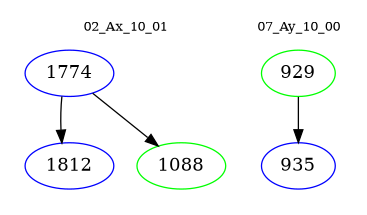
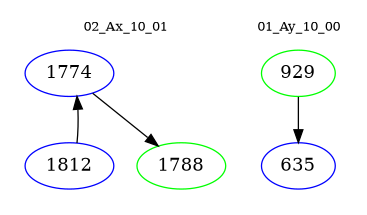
cluster "07_Ay_10_00": label "07_Ay_10_00" -> "01_Ay_10_00"
edge "1774" -> "1812": reversed
node "1088": label "1088" -> "1788"
node "935": label "935" -> "635"
